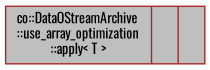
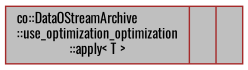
node "co::DataOStreamArchive": text "::use_array_optimization" -> "::use_optimization_optimization"
